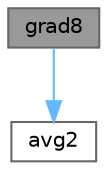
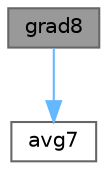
node "avg2": label "avg2" -> "avg7"
